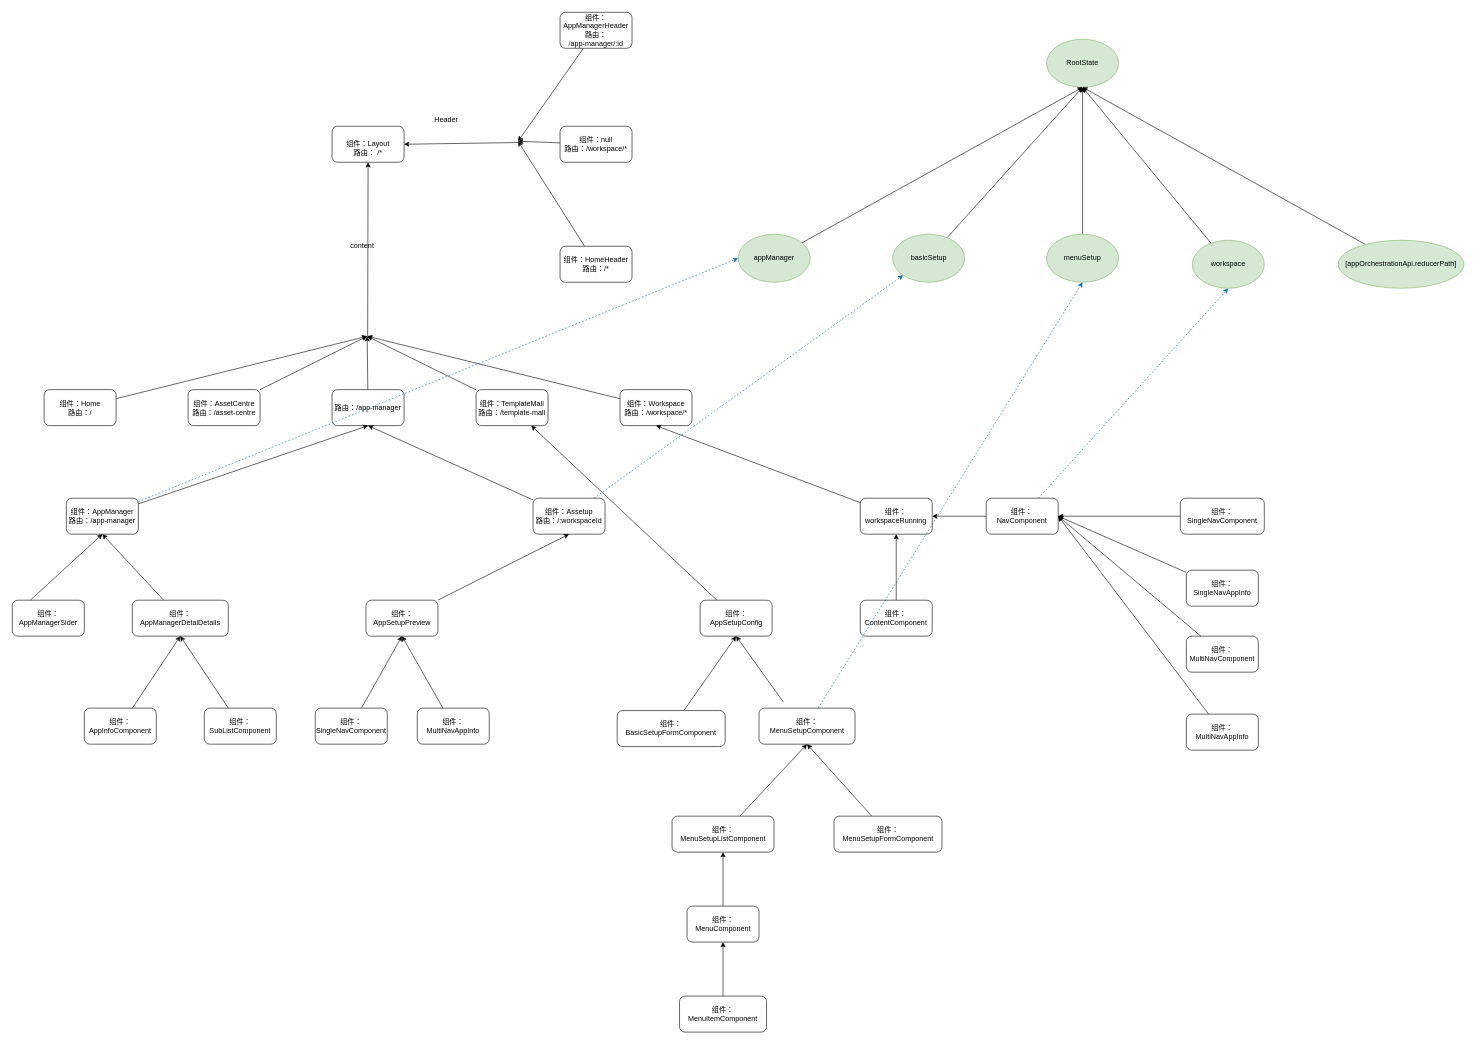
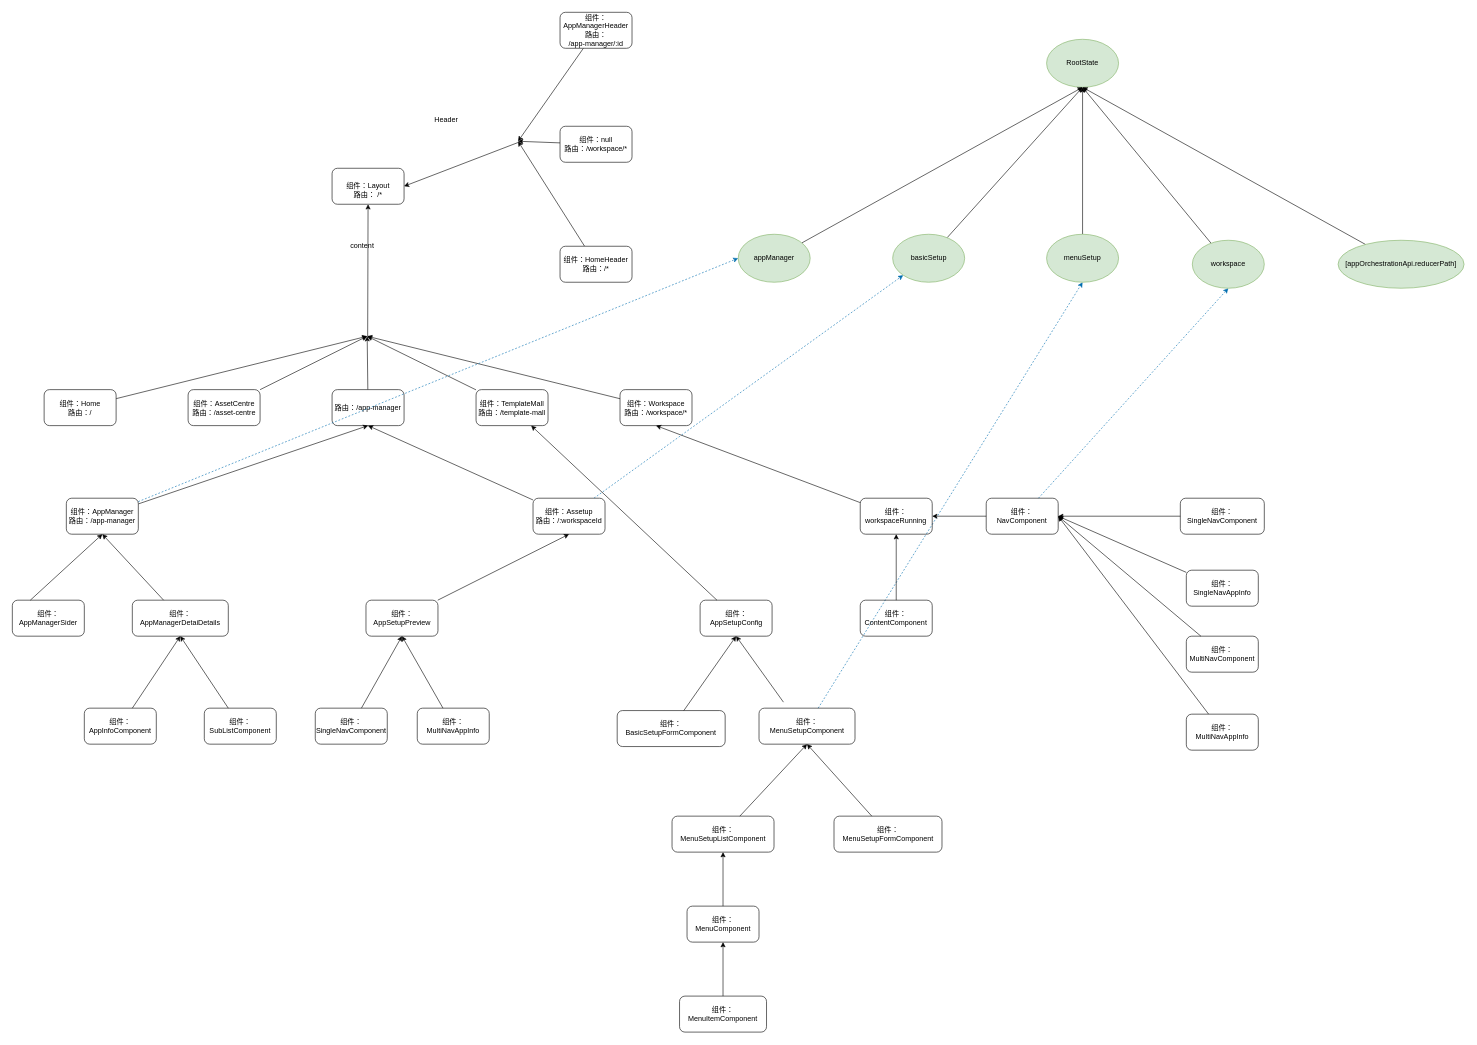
node "组件：Layout 路由： /*": moved (368, 144) -> (368, 186)
